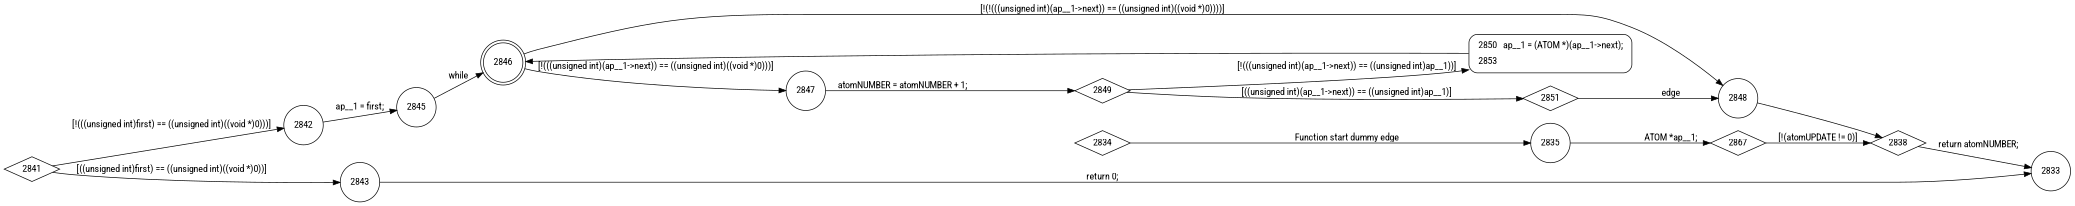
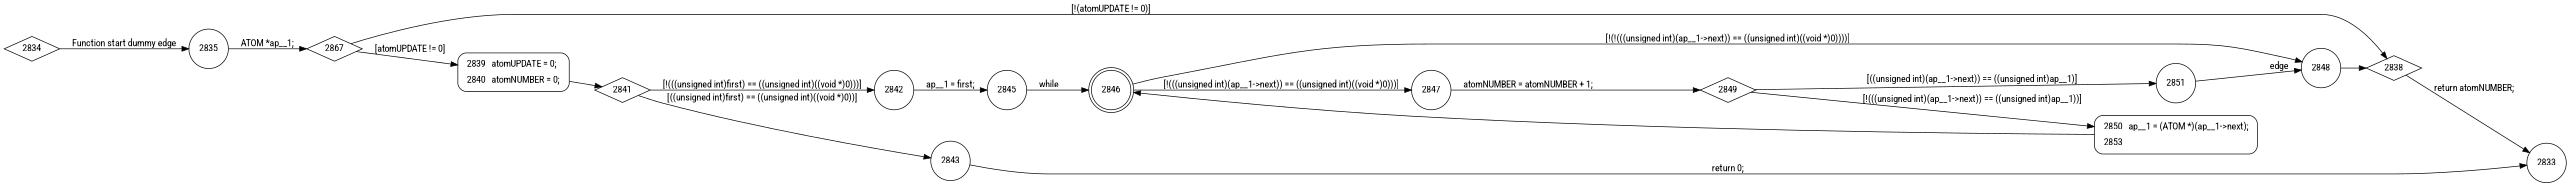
node "2839": added
node "2851": shape diamond -> circle
